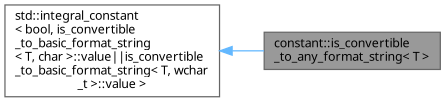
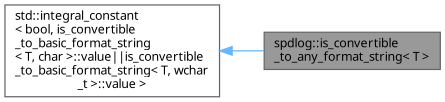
node "constant::is_convertible _to_any_format_string< T >": label "constant::is_convertible _to_any_format_string< T >" -> "spdlog::is_convertible _to_any_format_string< T >"
